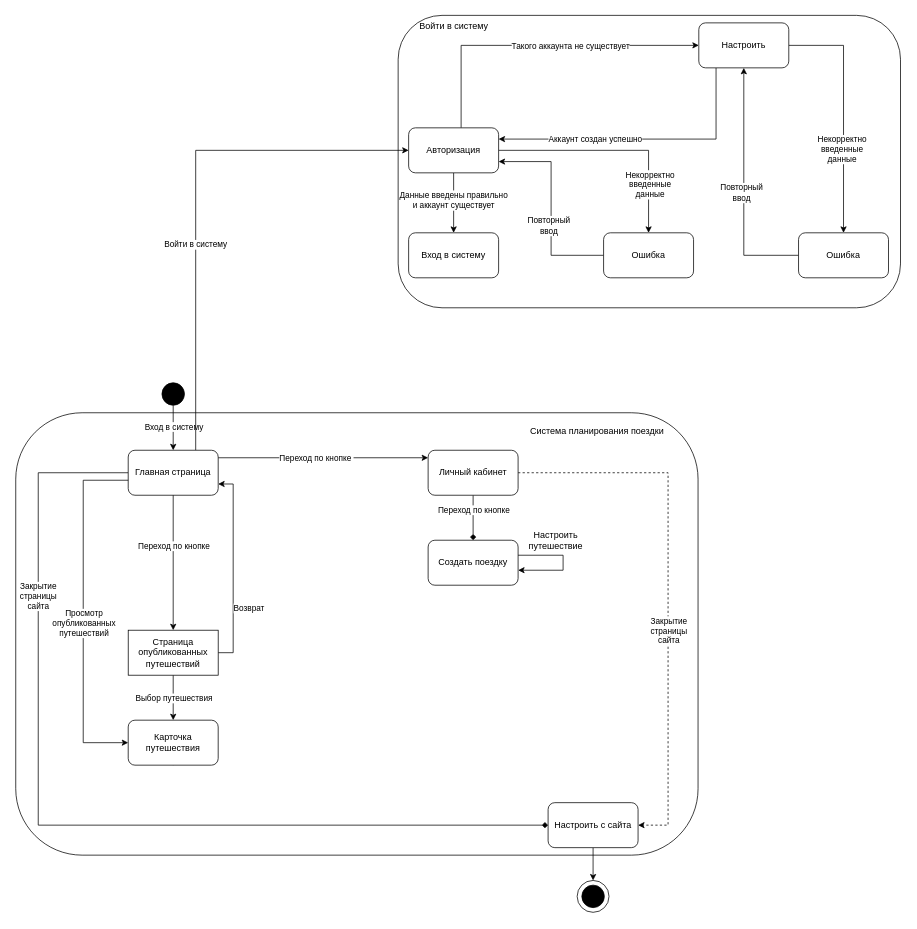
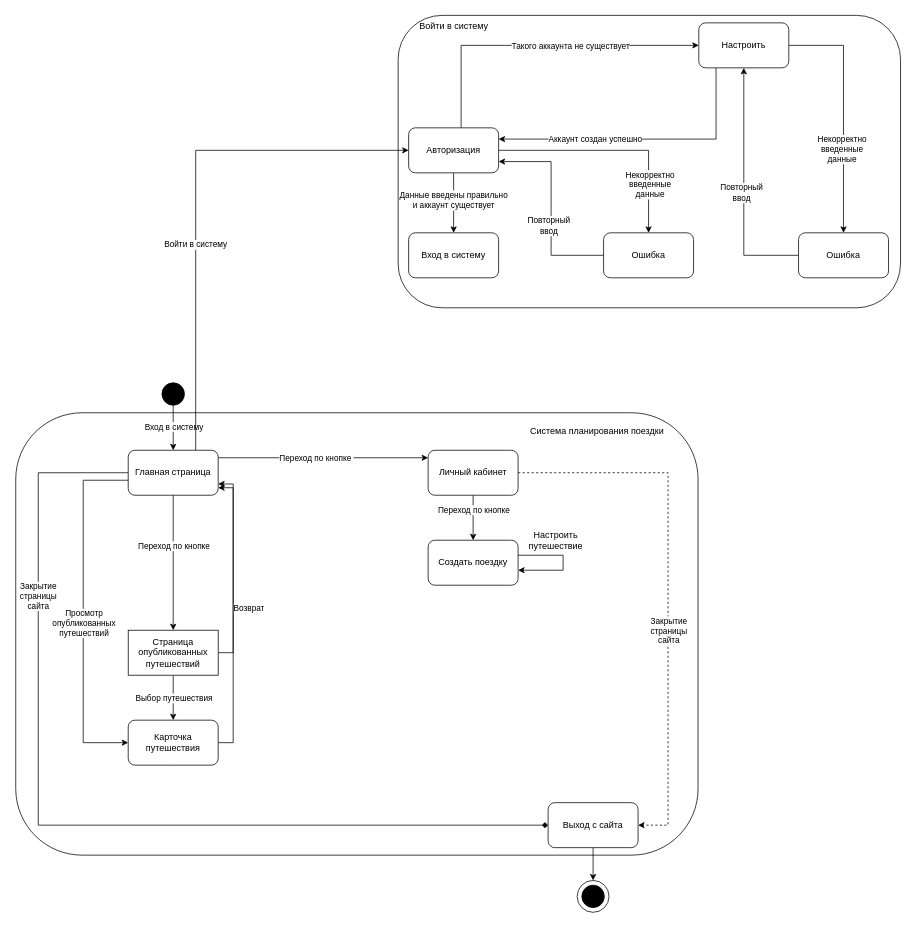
edge "Личный кабинет" -> "Создать поездку": arrowhead diamond -> classic
edge "Карточка путешествия" -> "Главная страница": added
node "Настроить с сайта": label "Настроить с сайта" -> "Выход с сайта"
